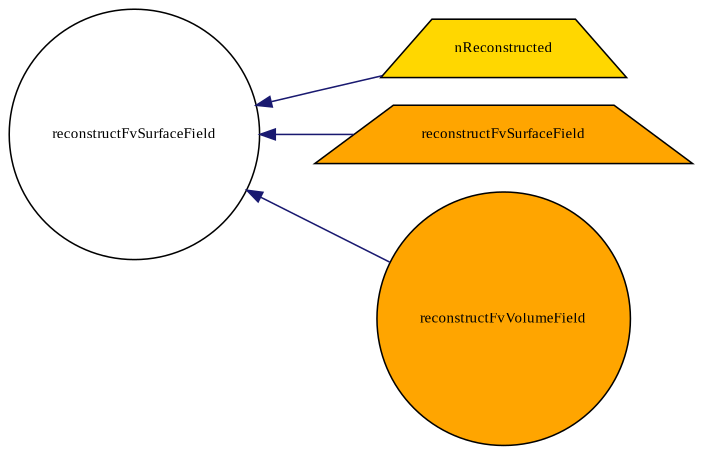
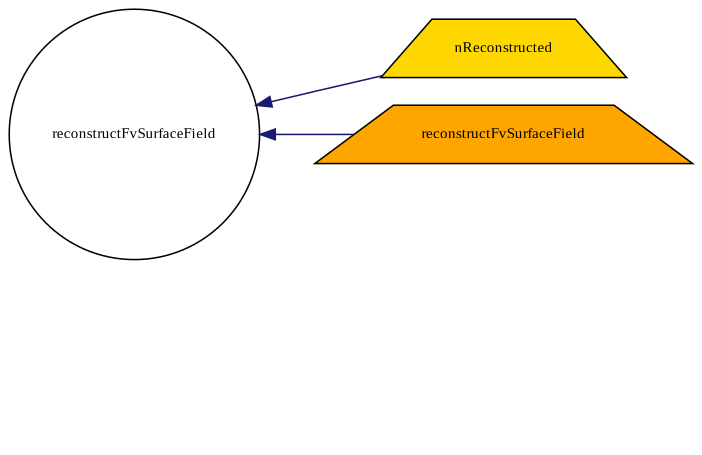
node "reconstructFvVolumeField": removed
